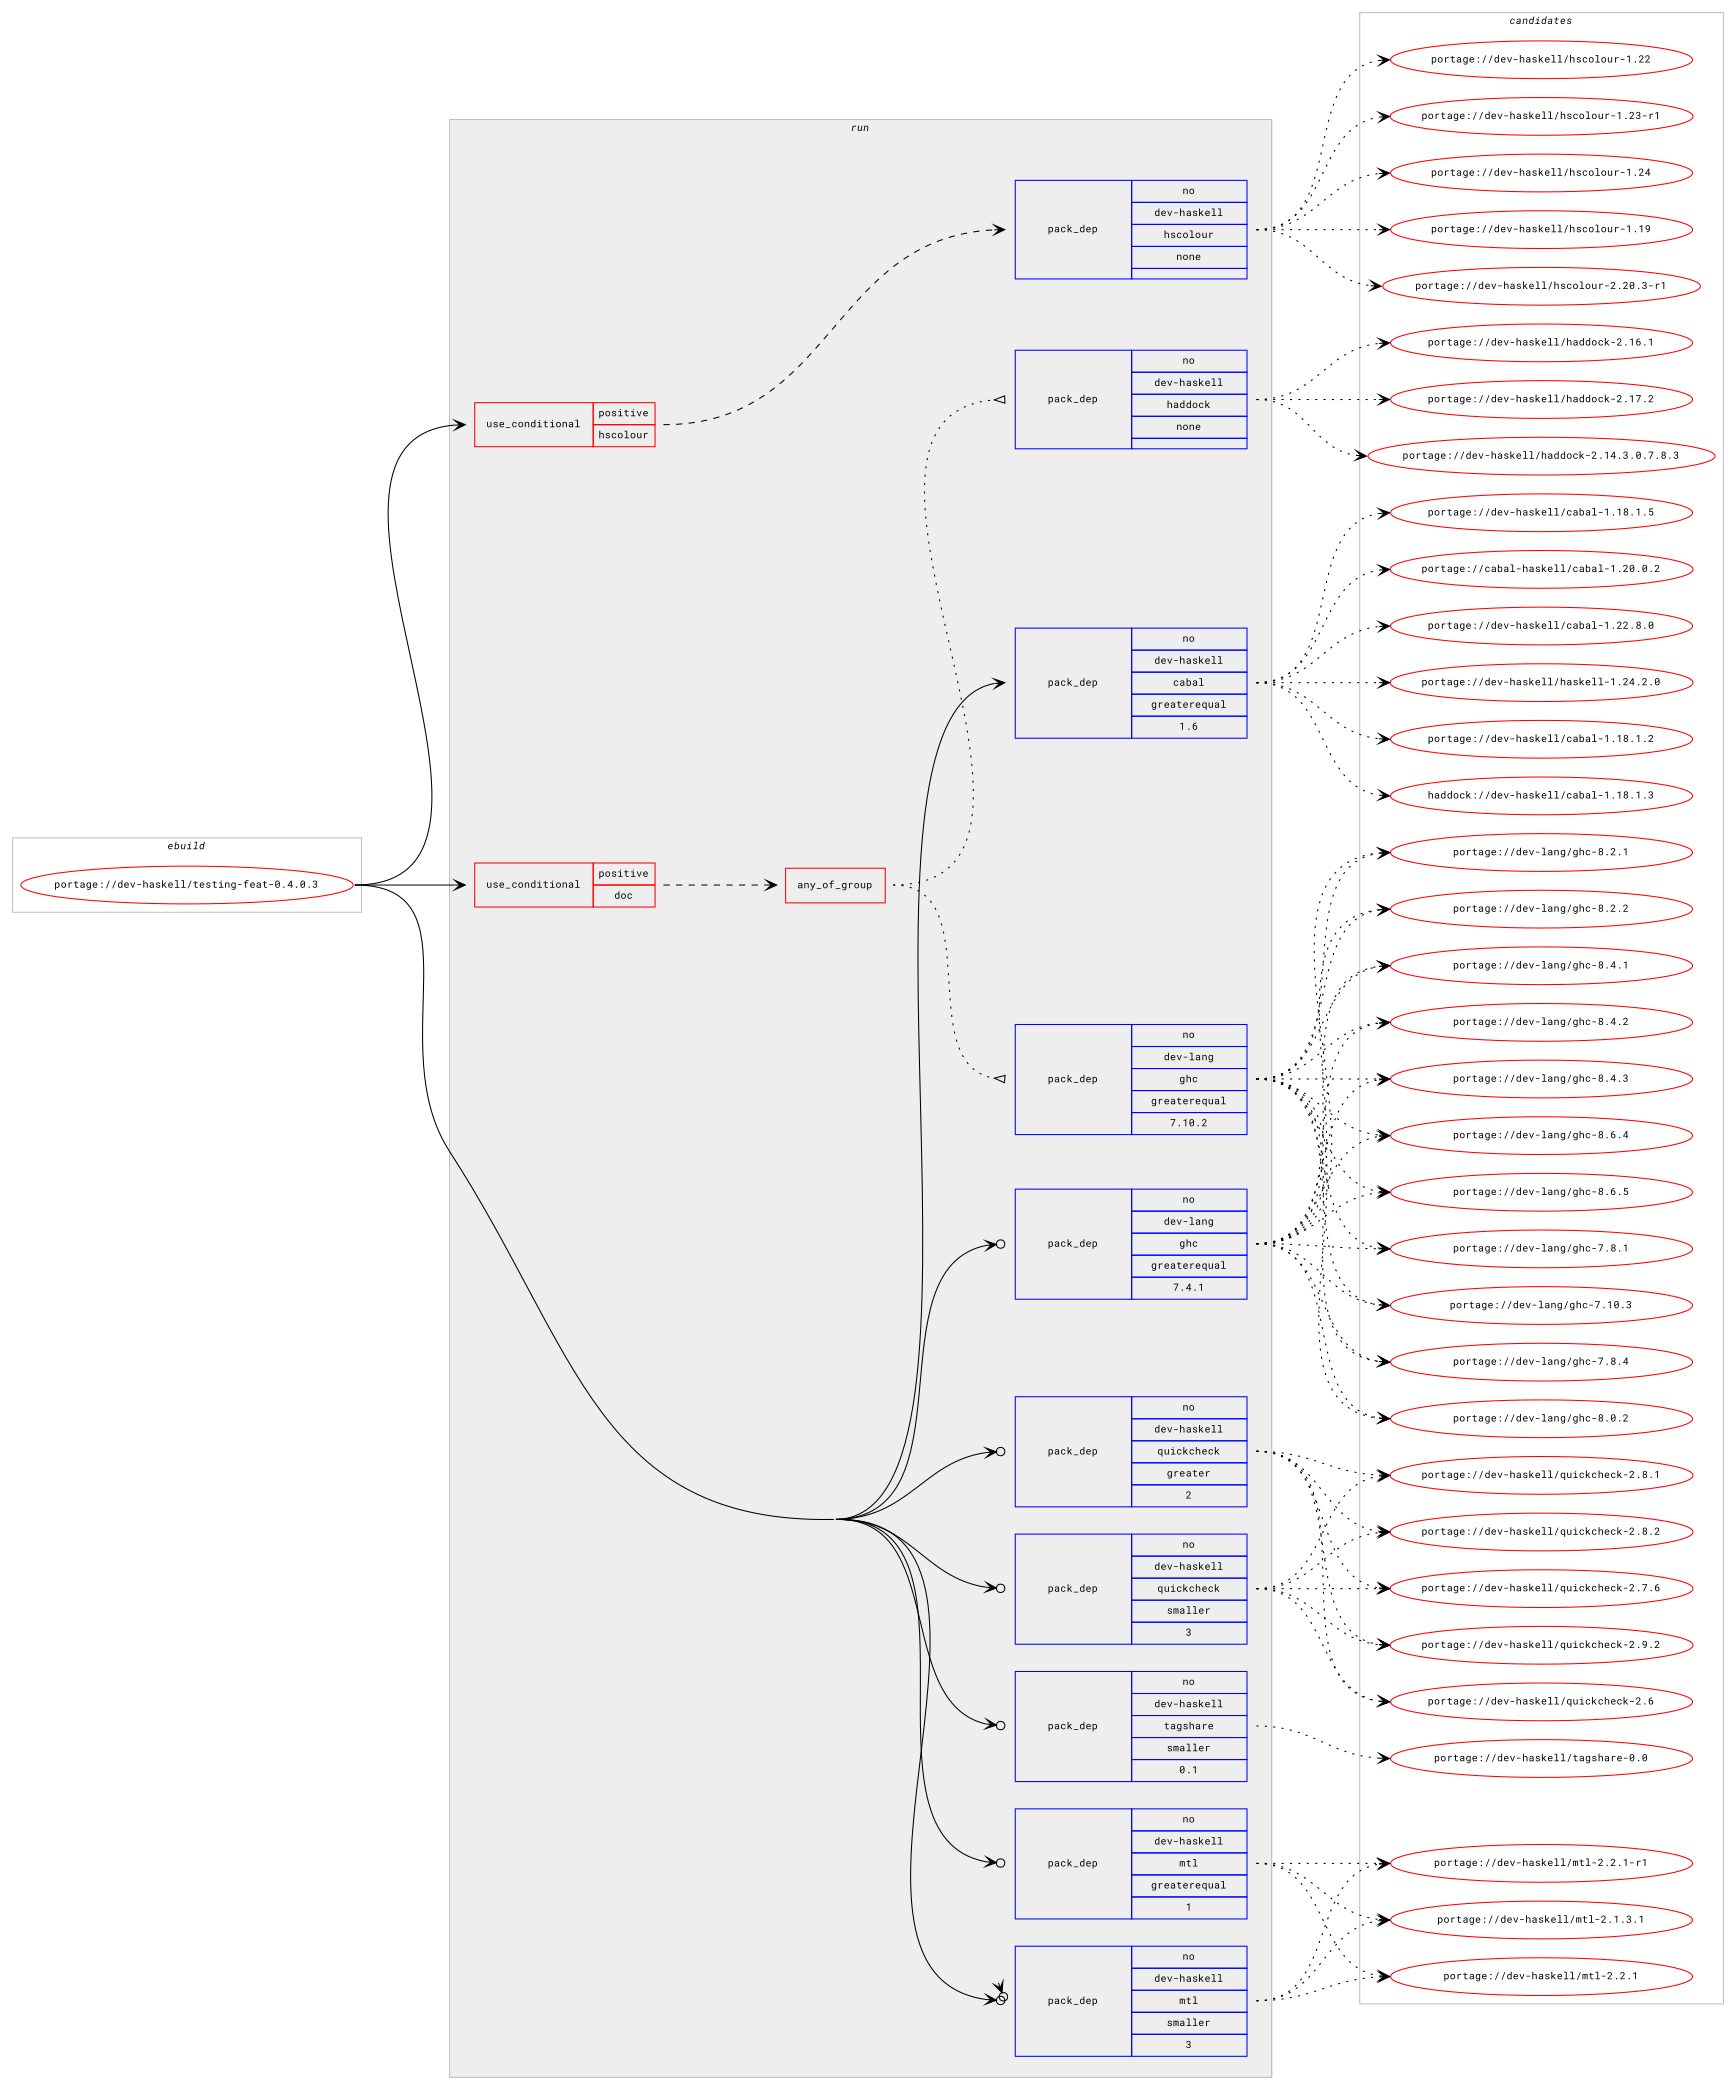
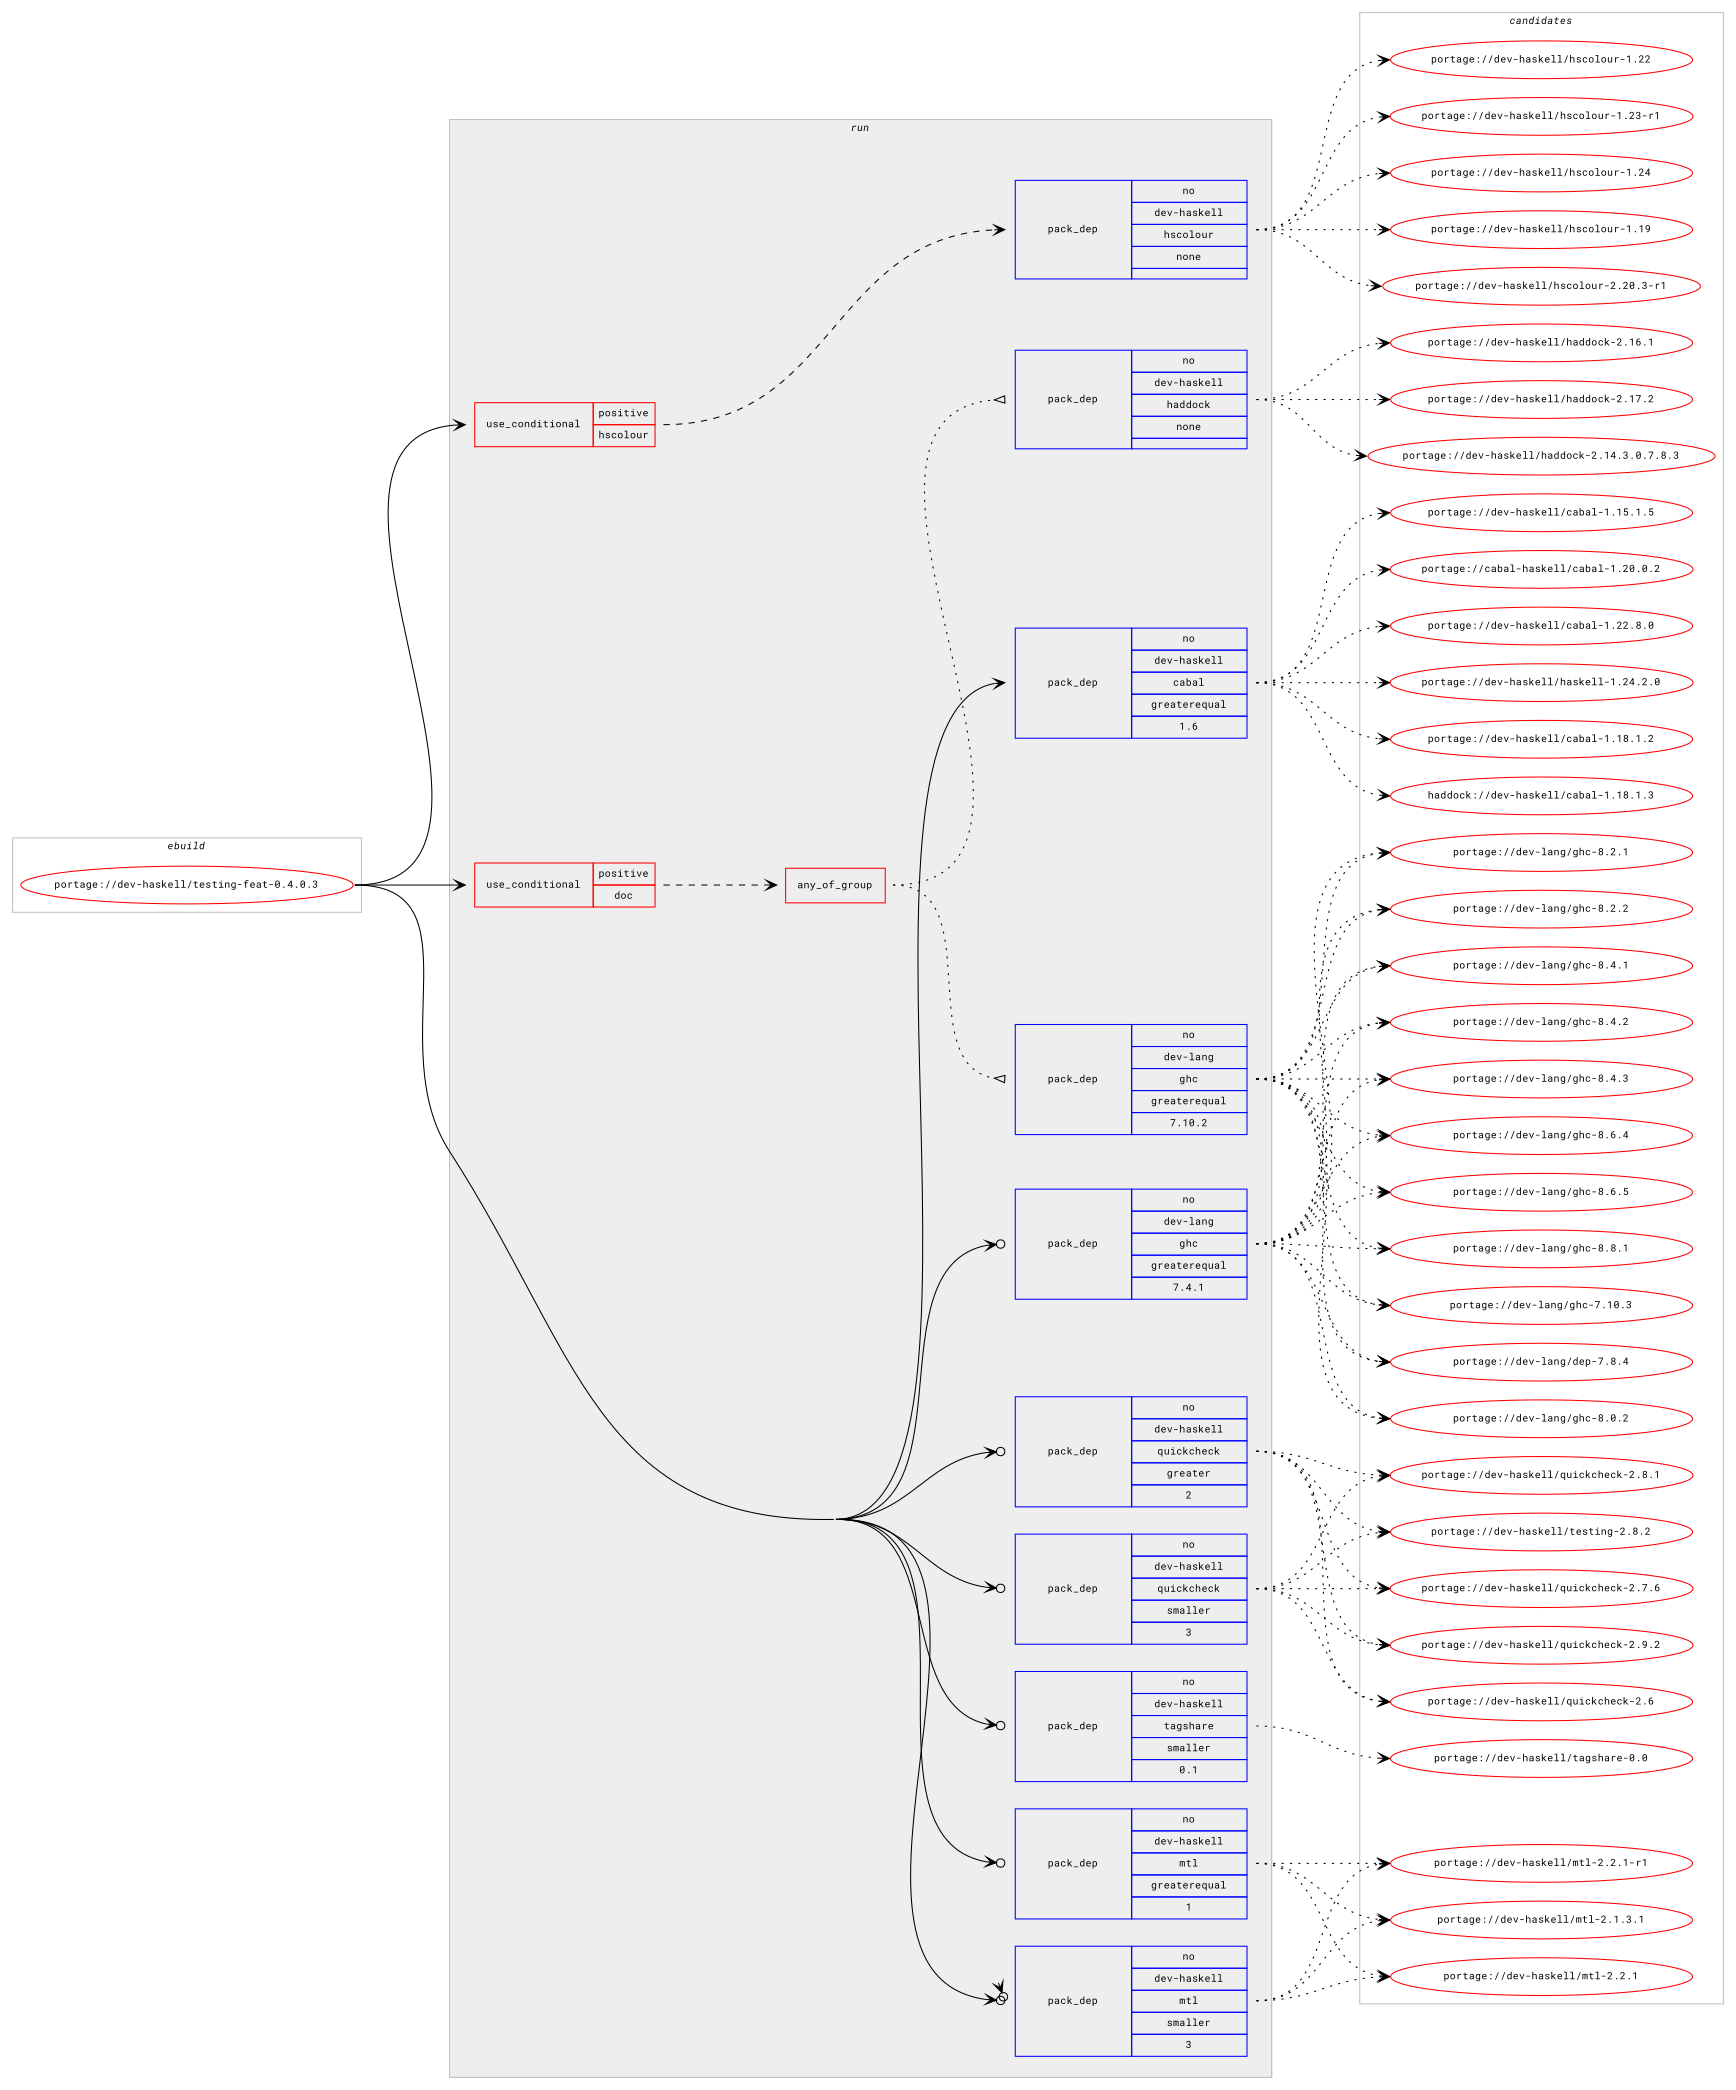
node "portage://dev-haskell/cabal-1.18.1.5": label "portage://dev-haskell/cabal-1.18.1.5" -> "portage://dev-haskell/cabal-1.15.1.5"
node "portage://dev-lang/ghc-7.8.1": label "portage://dev-lang/ghc-7.8.1" -> "portage://dev-lang/ghc-8.8.1"
node "portage://dev-lang/ghc-7.8.4": label "portage://dev-lang/ghc-7.8.4" -> "portage://dev-lang/dep-7.8.4"
node "portage://dev-haskell/quickcheck-2.8.2": label "portage://dev-haskell/quickcheck-2.8.2" -> "portage://dev-haskell/testing-2.8.2"
